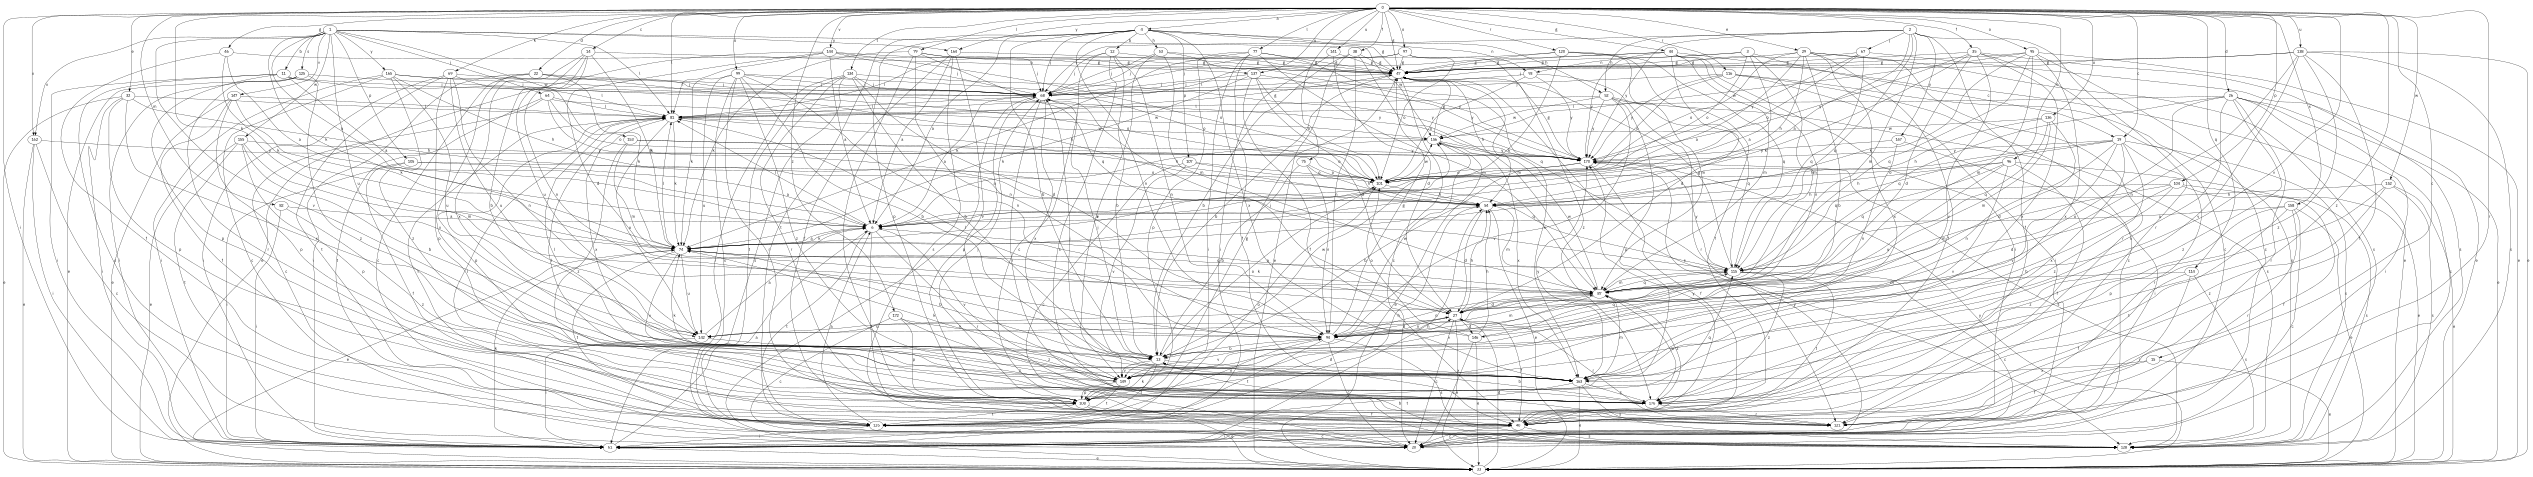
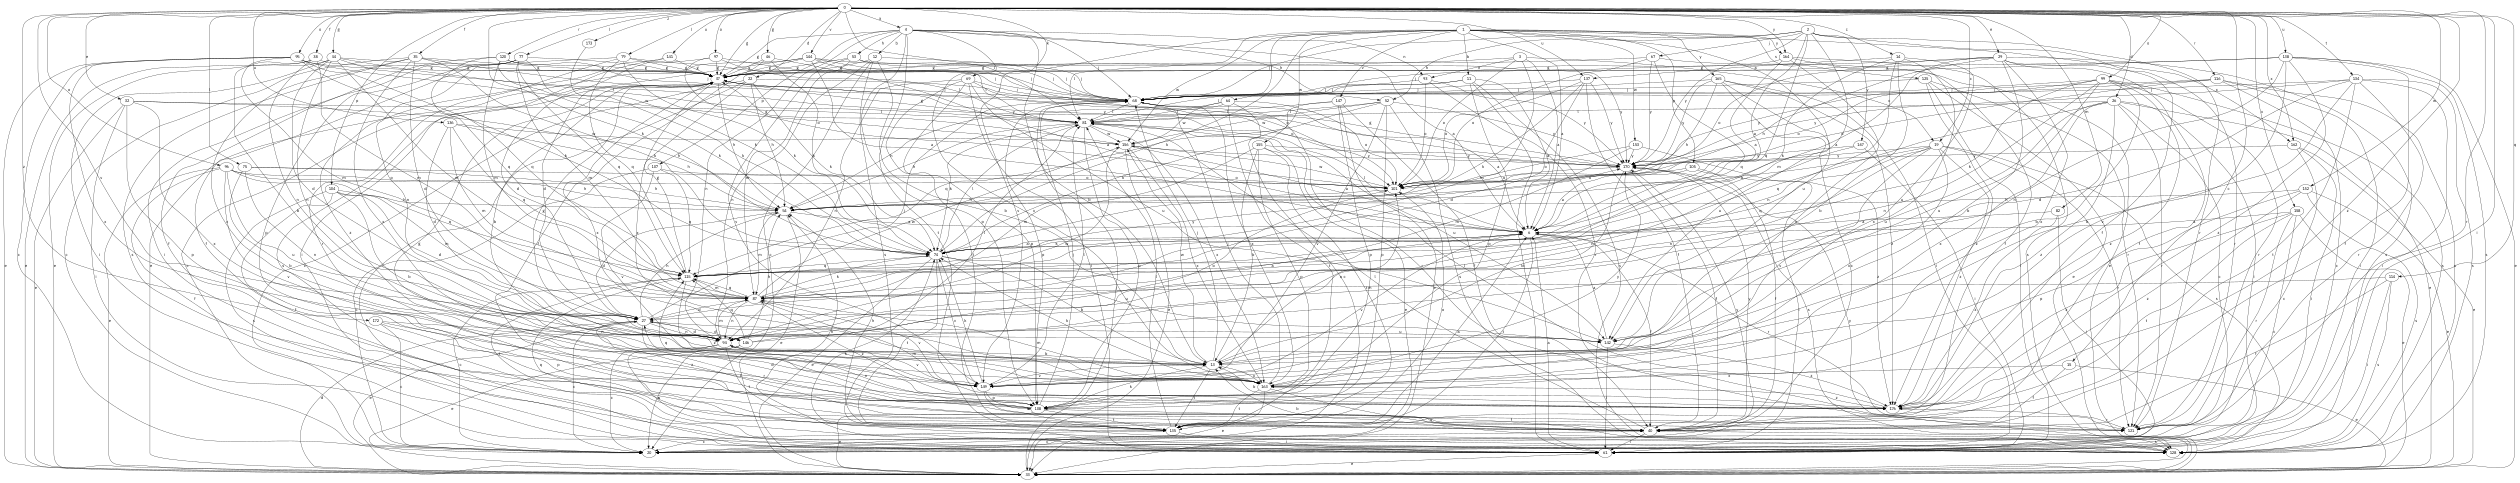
node "173": added
edge "128" -> "115": added, label "q"
